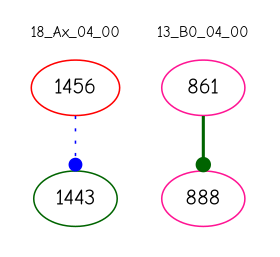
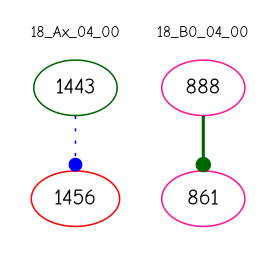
cluster "13_B0_04_00": label "13_B0_04_00" -> "18_B0_04_00"
edge "1456" -> "1443": reversed
edge "861" -> "888": reversed
